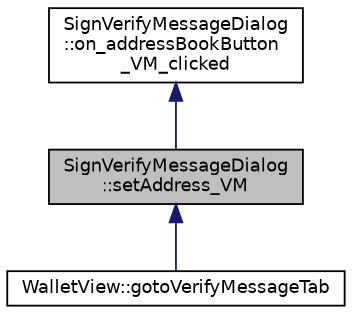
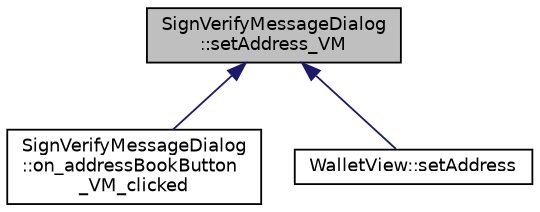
edge "SignVerifyMessageDialog ::setAddress_VM" -> "SignVerifyMessageDialog ::on_addressBookButton _VM_clicked": reversed
node "WalletView::gotoVerifyMessageTab": label "WalletView::gotoVerifyMessageTab" -> "WalletView::setAddress"
